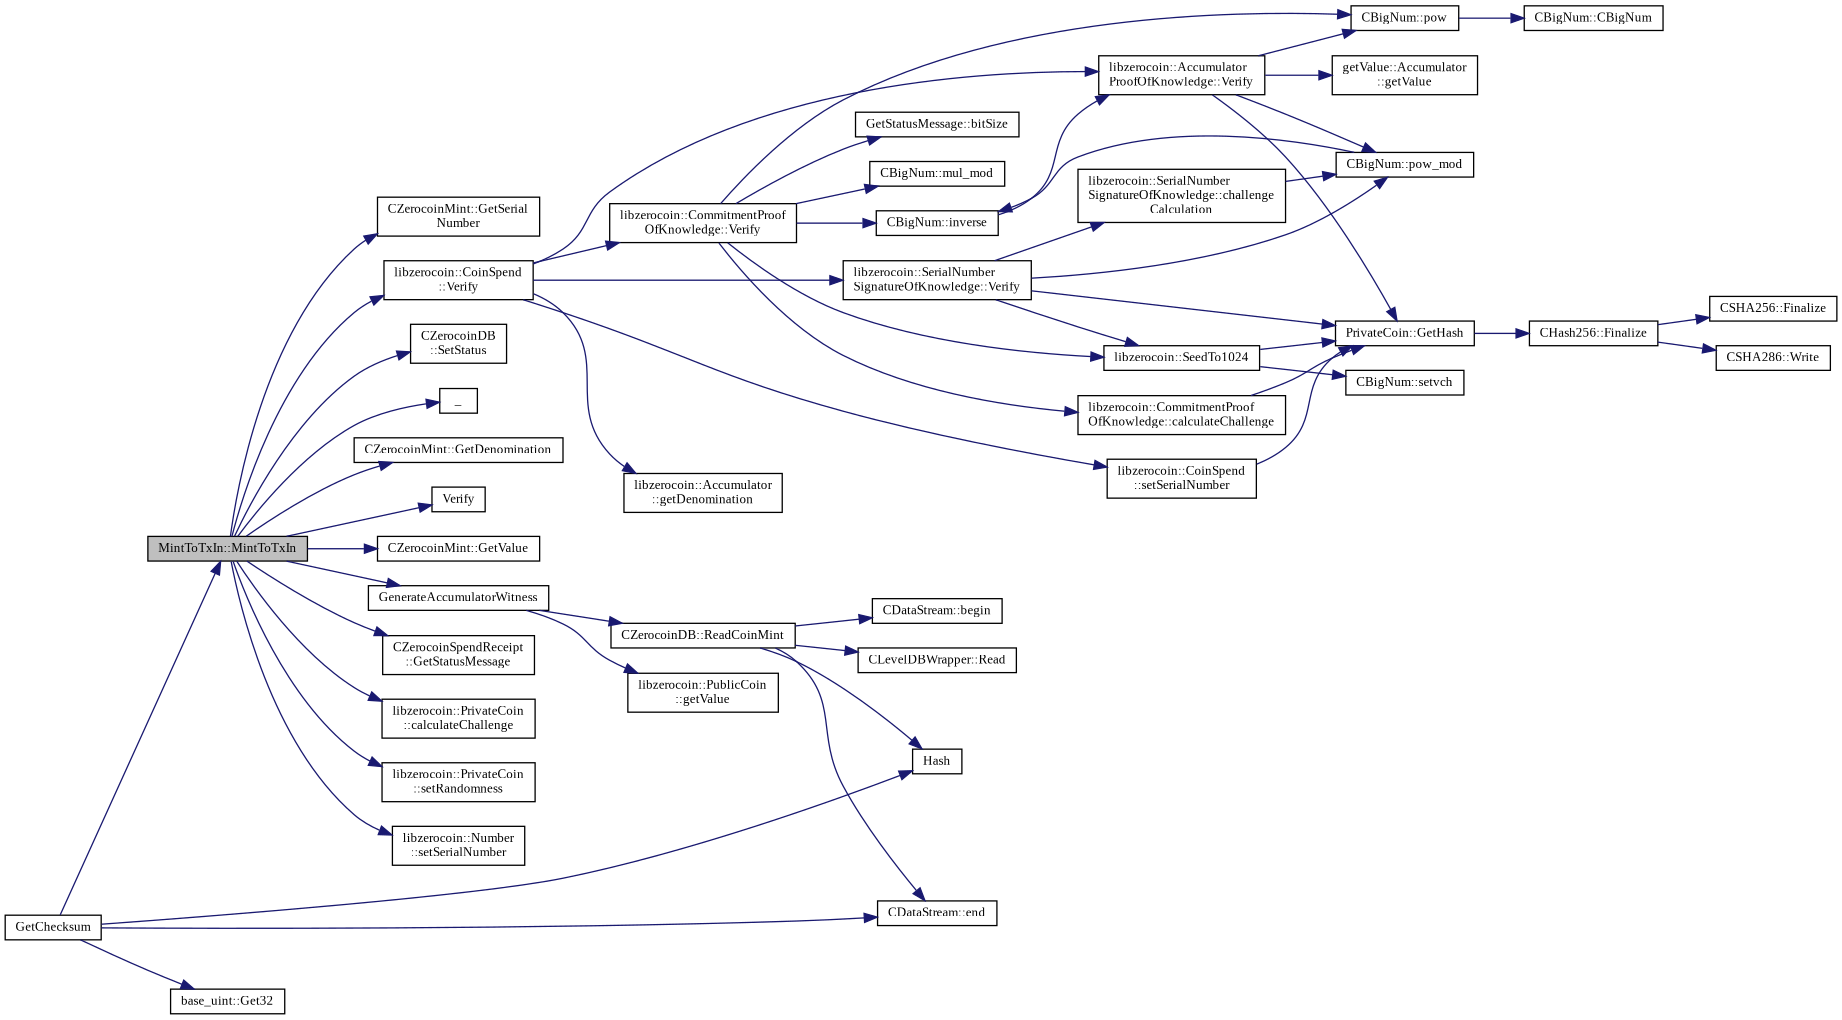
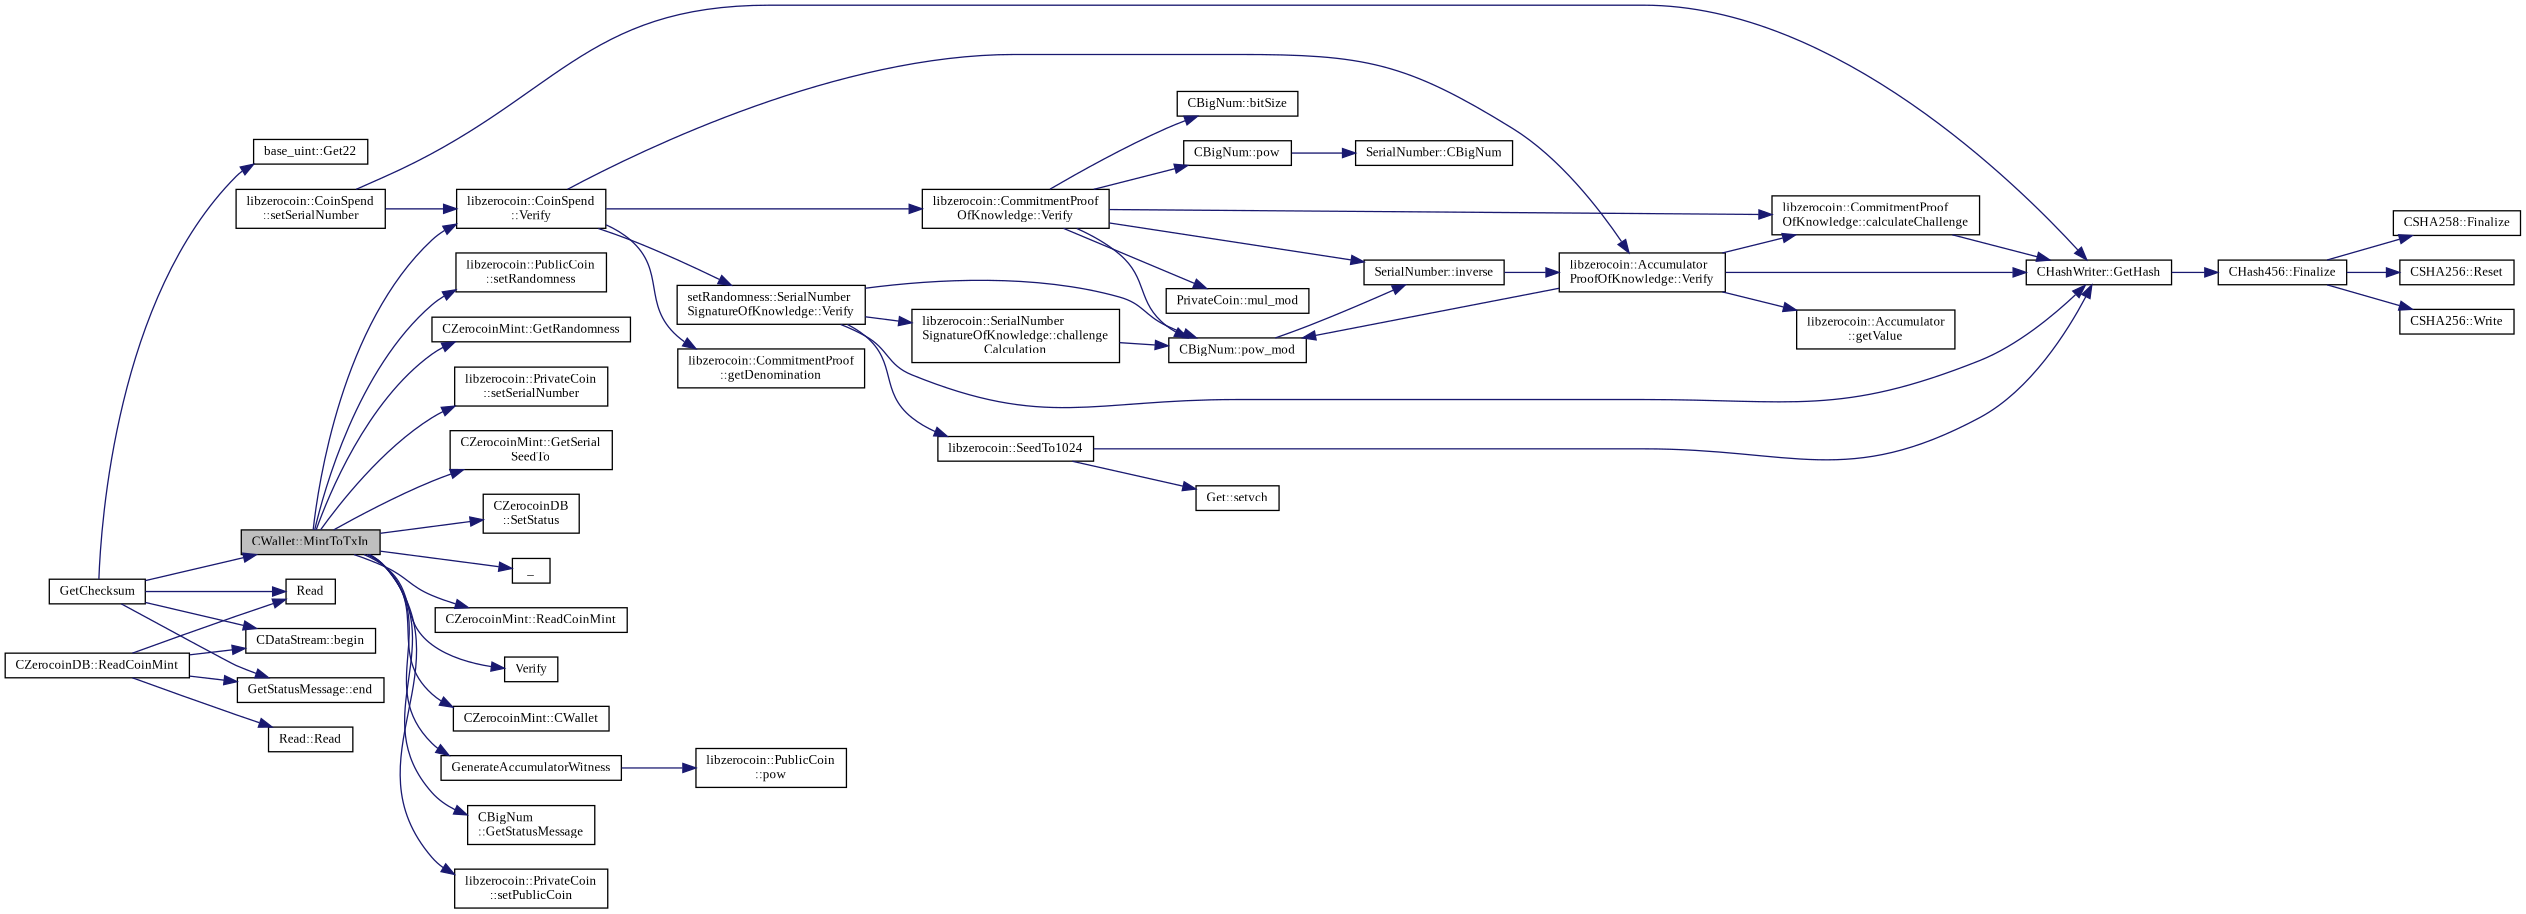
node "CBigNum::CBigNum": label "CBigNum::CBigNum" -> "SerialNumber::CBigNum"
edge "libzerocoin::Accumulator ProofOfKnowledge::Verify" -> "CBigNum::pow": now "libzerocoin::Accumulator ProofOfKnowledge::Verify" -> "libzerocoin::CommitmentProof OfKnowledge::calculateChallenge"
node "getValue::Accumulator ::getValue": label "getValue::Accumulator ::getValue" -> "libzerocoin::Accumulator ::getValue"
node "GetStatusMessage::bitSize": label "GetStatusMessage::bitSize" -> "CBigNum::bitSize"
node "CBigNum::mul_mod": label "CBigNum::mul_mod" -> "PrivateCoin::mul_mod"
node "CZerocoinMint::GetSerial Number": label "CZerocoinMint::GetSerial Number" -> "CZerocoinMint::GetSerial SeedTo"
node "CBigNum::inverse": label "CBigNum::inverse" -> "SerialNumber::inverse"
node "CSHA256::Reset": added
node "libzerocoin::SerialNumber SignatureOfKnowledge::Verify": label "libzerocoin::SerialNumber SignatureOfKnowledge::Verify" -> "setRandomness::SerialNumber SignatureOfKnowledge::Verify"
node "CSHA256::Finalize": label "CSHA256::Finalize" -> "CSHA258::Finalize"
node "CZerocoinMint::GetRandomness": added
edge "libzerocoin::CommitmentProof OfKnowledge::Verify" -> "libzerocoin::SeedTo1024": now "libzerocoin::CommitmentProof OfKnowledge::Verify" -> "CBigNum::pow_mod"
node "PrivateCoin::GetHash": label "PrivateCoin::GetHash" -> "CHashWriter::GetHash"
node "CHash256::Finalize": label "CHash256::Finalize" -> "CHash456::Finalize"
node "CSHA286::Write": label "CSHA286::Write" -> "CSHA256::Write"
node "CBigNum::setvch": label "CBigNum::setvch" -> "Get::setvch"
edge "libzerocoin::CoinSpend ::Verify" -> "libzerocoin::CoinSpend ::setSerialNumber": reversed
node "CZerocoinMint::GetDenomination": label "CZerocoinMint::GetDenomination" -> "CZerocoinMint::ReadCoinMint"
node "libzerocoin::Accumulator ::getDenomination": label "libzerocoin::Accumulator ::getDenomination" -> "libzerocoin::CommitmentProof ::getDenomination"
node "MintToTxIn::MintToTxIn": label "MintToTxIn::MintToTxIn" -> "CWallet::MintToTxIn"
node "CZerocoinMint::GetValue": label "CZerocoinMint::GetValue" -> "CZerocoinMint::CWallet"
edge "GetChecksum" -> "CDataStream::begin": added
edge "GenerateAccumulatorWitness" -> "CZerocoinDB::ReadCoinMint": removed
node "CZerocoinSpendReceipt ::GetStatusMessage": label "CZerocoinSpendReceipt ::GetStatusMessage" -> "CBigNum ::GetStatusMessage"
node "CLevelDBWrapper::Read": label "CLevelDBWrapper::Read" -> "Read::Read"
node "libzerocoin::PublicCoin ::getValue": label "libzerocoin::PublicCoin ::getValue" -> "libzerocoin::PublicCoin ::pow"
node "libzerocoin::PrivateCoin ::calculateChallenge": label "libzerocoin::PrivateCoin ::calculateChallenge" -> "libzerocoin::PrivateCoin ::setPublicCoin"
node "Hash": label "Hash" -> "Read"
node "libzerocoin::PrivateCoin ::setRandomness": label "libzerocoin::PrivateCoin ::setRandomness" -> "libzerocoin::PublicCoin ::setRandomness"
node "libzerocoin::Number ::setSerialNumber": label "libzerocoin::Number ::setSerialNumber" -> "libzerocoin::PrivateCoin ::setSerialNumber"
node "CDataStream::end": label "CDataStream::end" -> "GetStatusMessage::end"
node "base_uint::Get32": label "base_uint::Get32" -> "base_uint::Get22"
